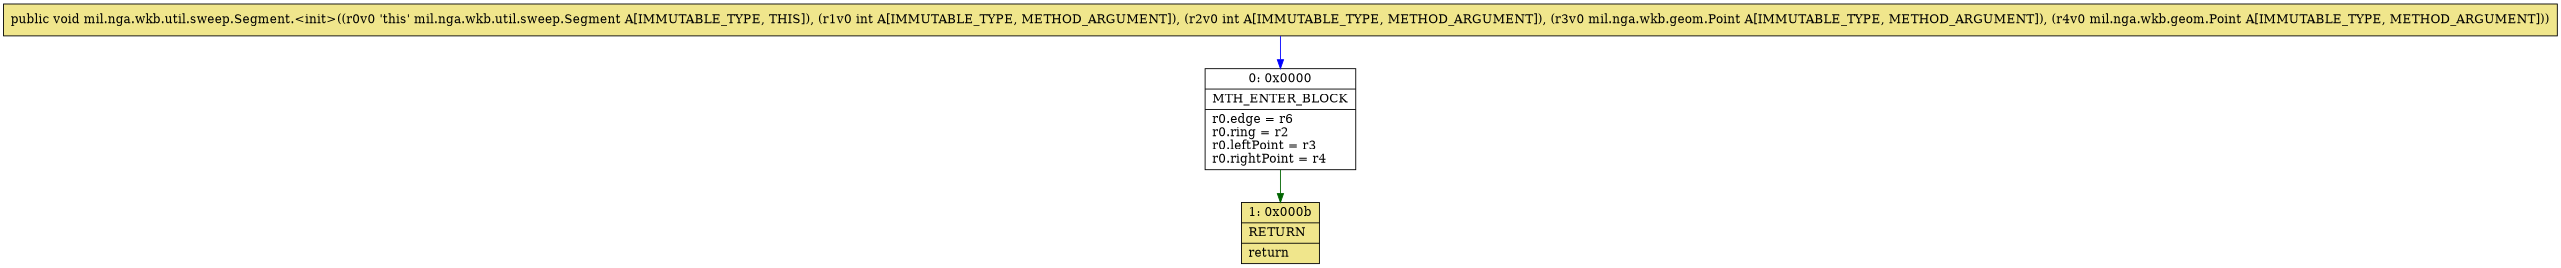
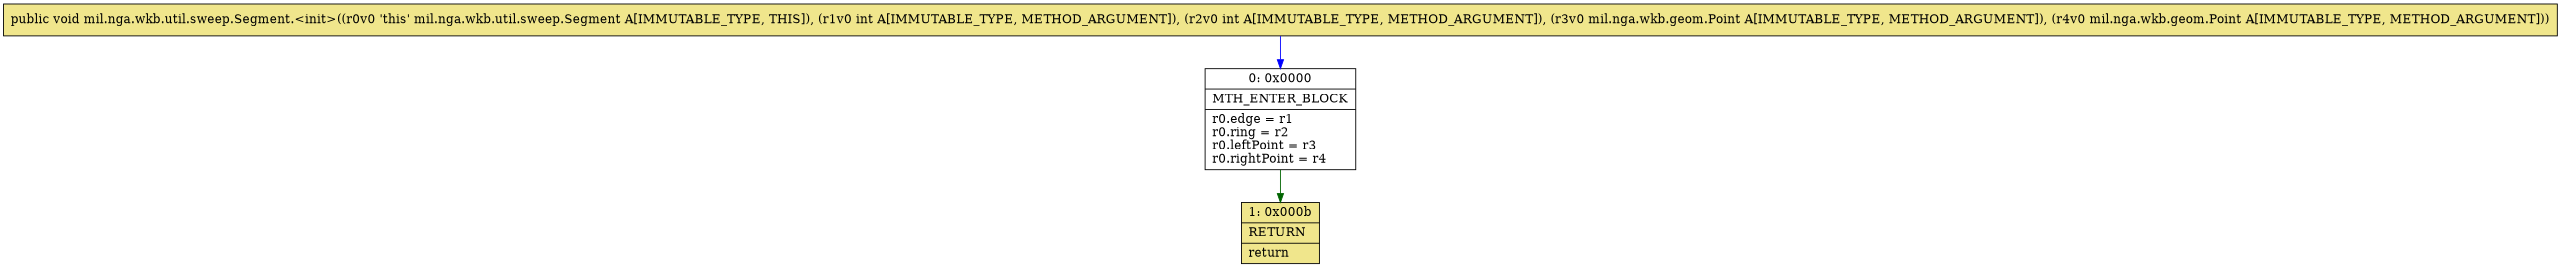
node "0: 0x0000": text "r0.edge = r6" -> "r0.edge = r1"
